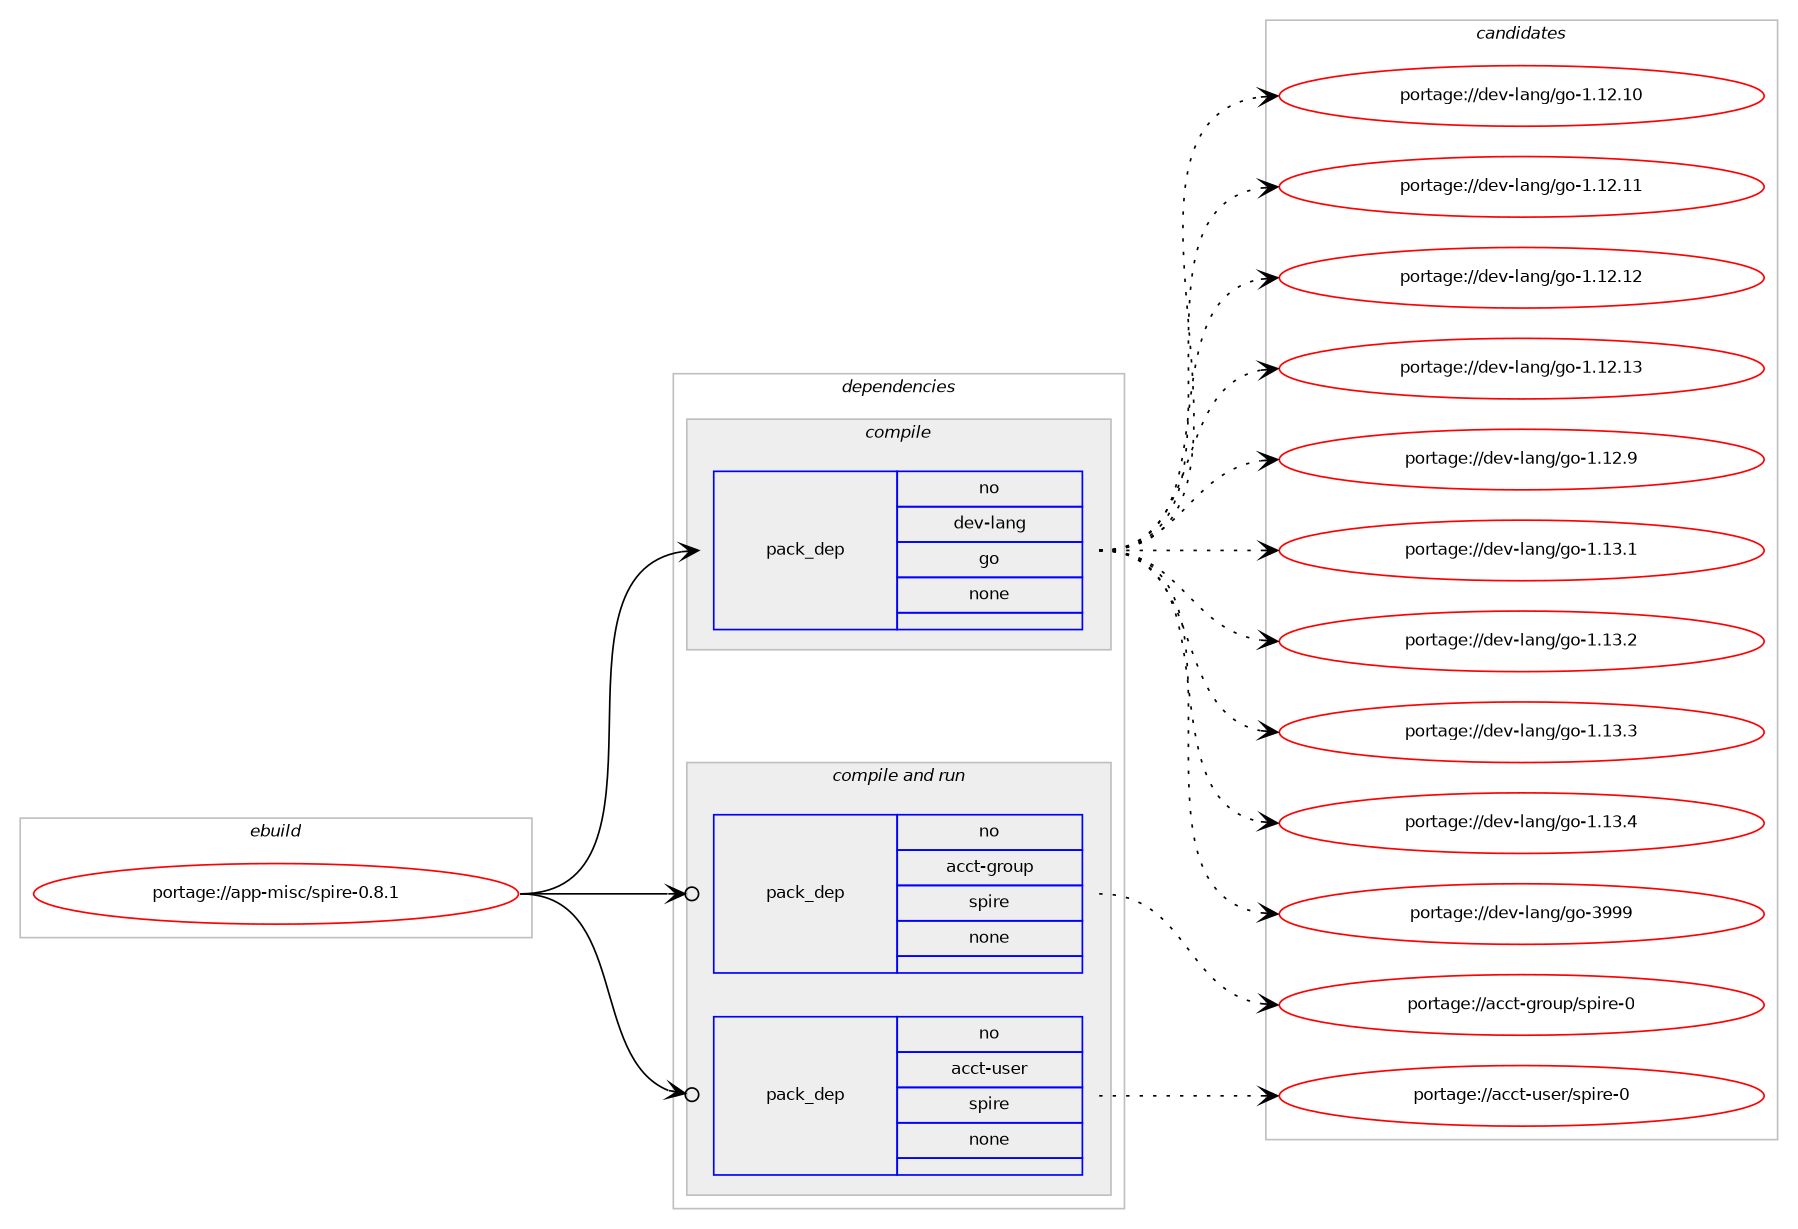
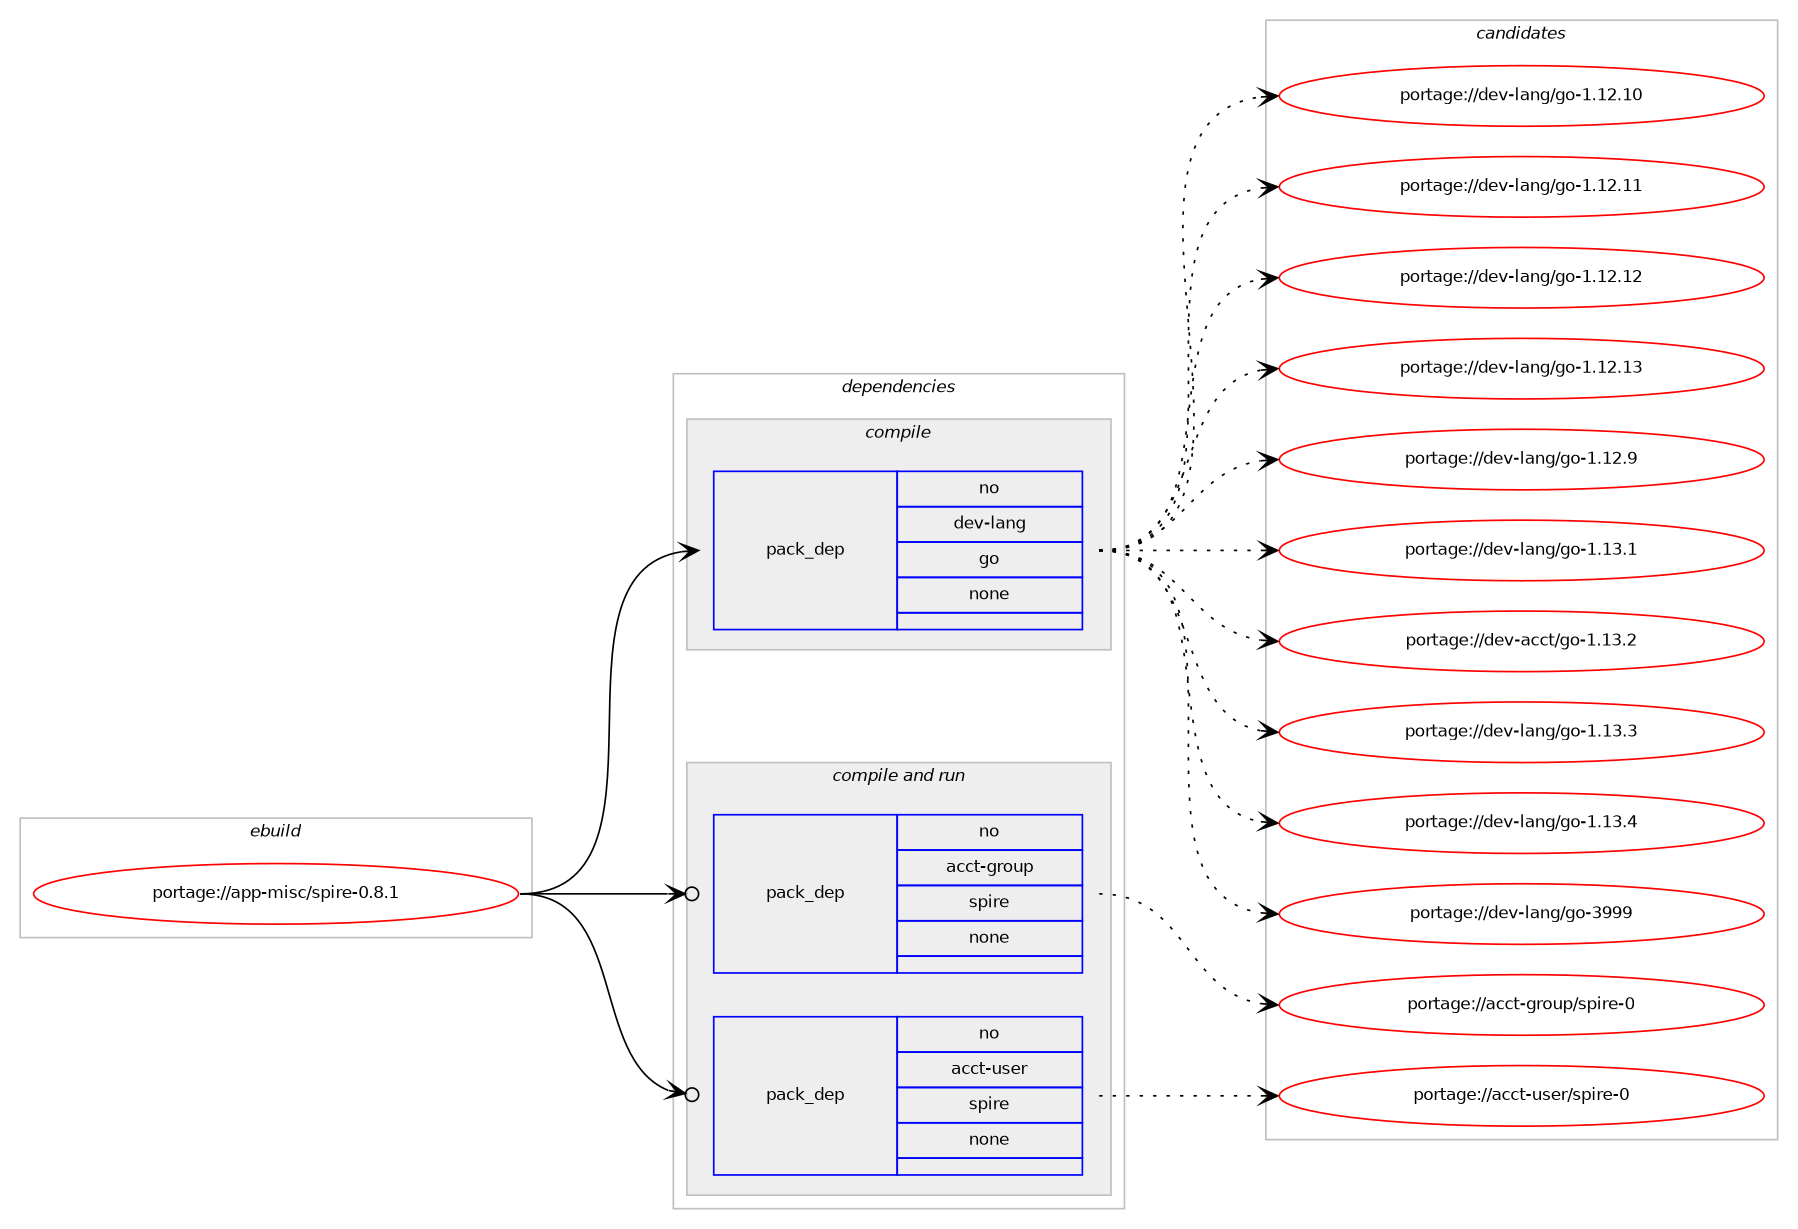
node "portage://dev-lang/go-1.13.2": label "portage://dev-lang/go-1.13.2" -> "portage://dev-acct/go-1.13.2"
